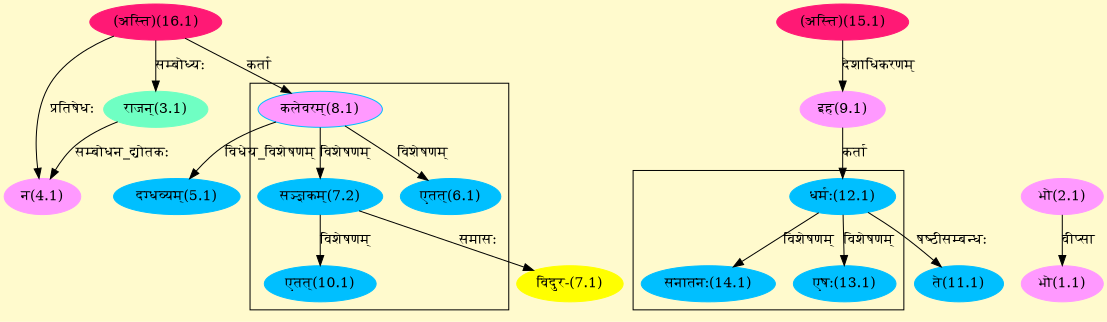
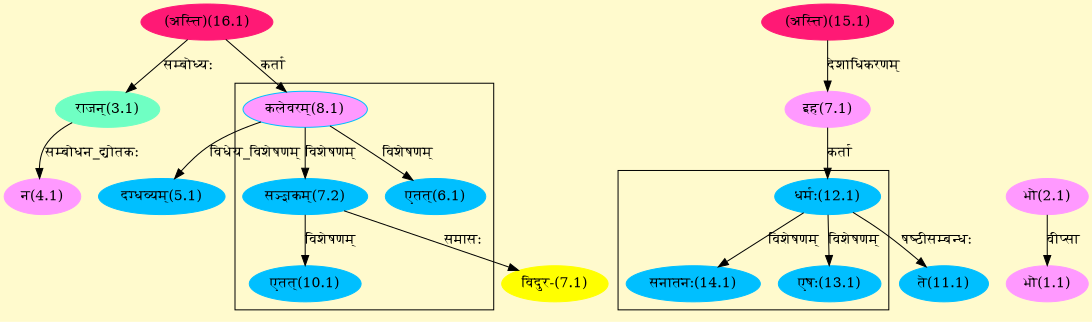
edge "(अस्ति)(16.1)" -> "न(4.1)": removed, label "प्रतिषेधः"
node "इह(9.1)": label "इह(9.1)" -> "इह(7.1)"
